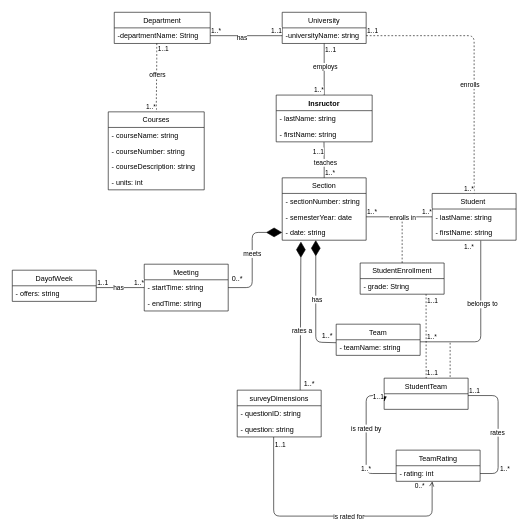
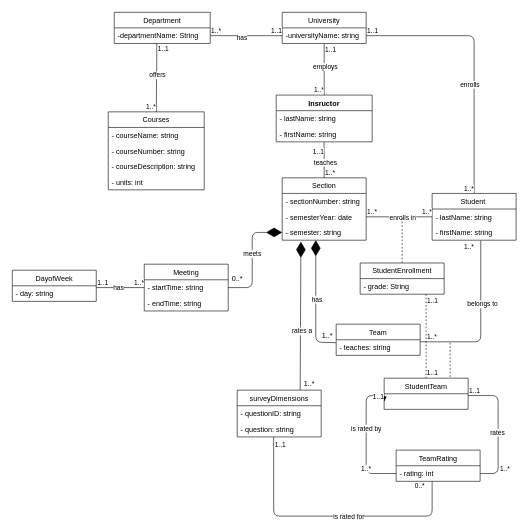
edge "-universityName: string" -- "Student": style dashed -> solid
edge "-departmentName: String" -- "Courses": style dashed -> solid
node "- date: string": label "- date: string" -> "- semester: string"
node "- offers: string": label "- offers: string" -> "- day: string"
node "- teamName: string": label "- teamName: string" -> "- teaches: string"
edge "- question: string" -> "- rating: int": arrowhead open -> none
